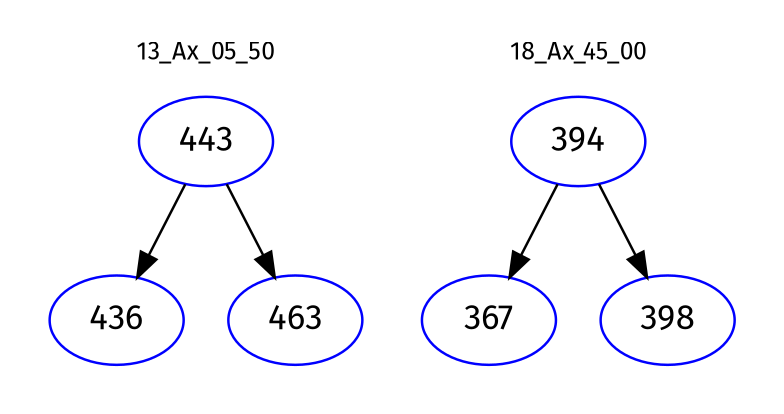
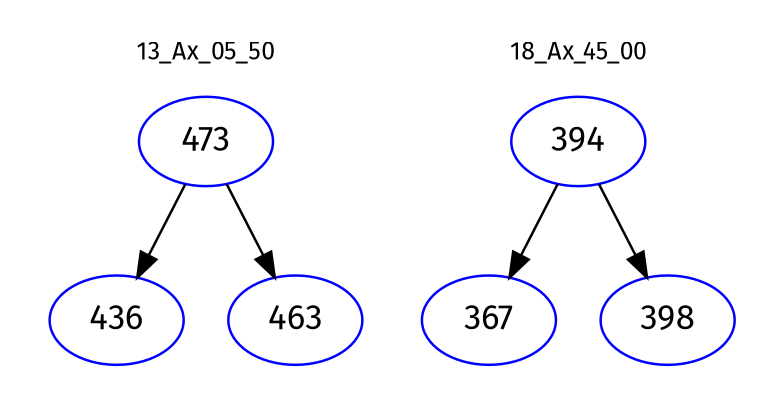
node "443": label "443" -> "473"
